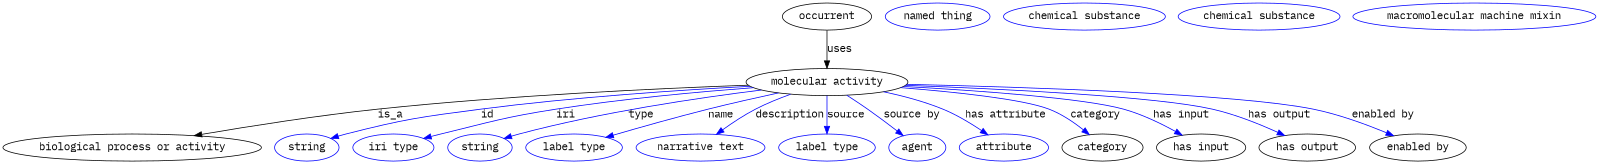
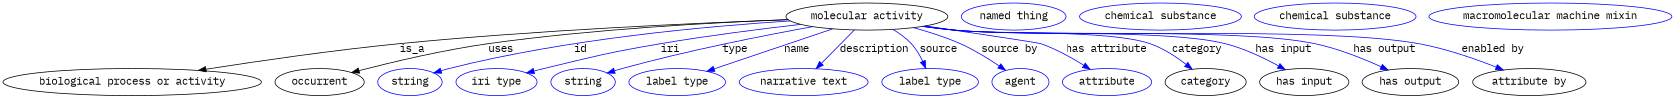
edge "occurrent" -> "molecular activity": reversed
node "enabled by": label "enabled by" -> "attribute by"
